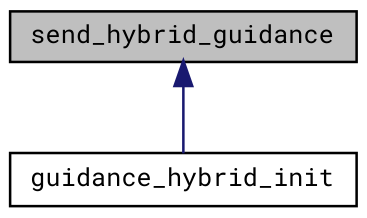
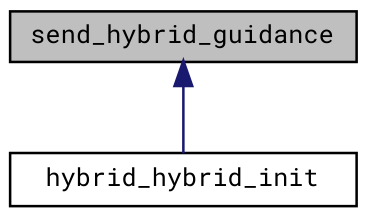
node "guidance_hybrid_init": label "guidance_hybrid_init" -> "hybrid_hybrid_init"
